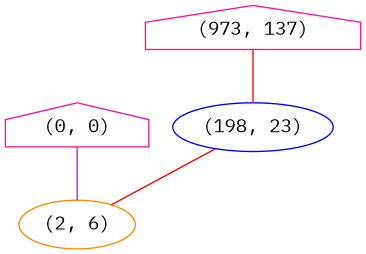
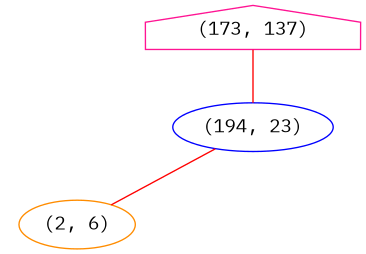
node "(973, 137)": label "(973, 137)" -> "(173, 137)"
node "(0, 0)": removed
node "(198, 23)": label "(198, 23)" -> "(194, 23)"
